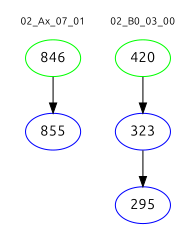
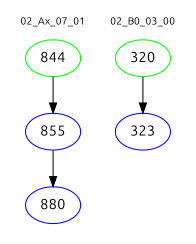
node "846": label "846" -> "844"
node "420": label "420" -> "320"
node "880": added
node "295": removed
